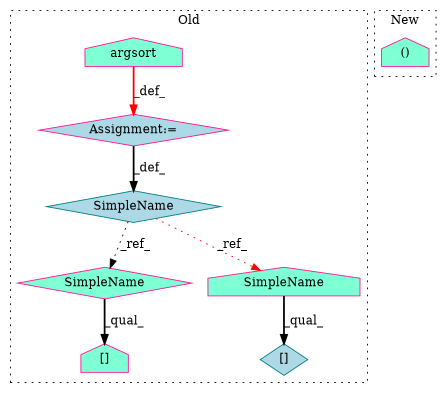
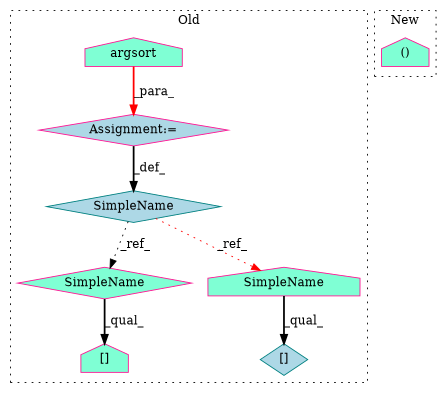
edge "argsort" -> "Assignment:=": label "_def_" -> "_para_"
